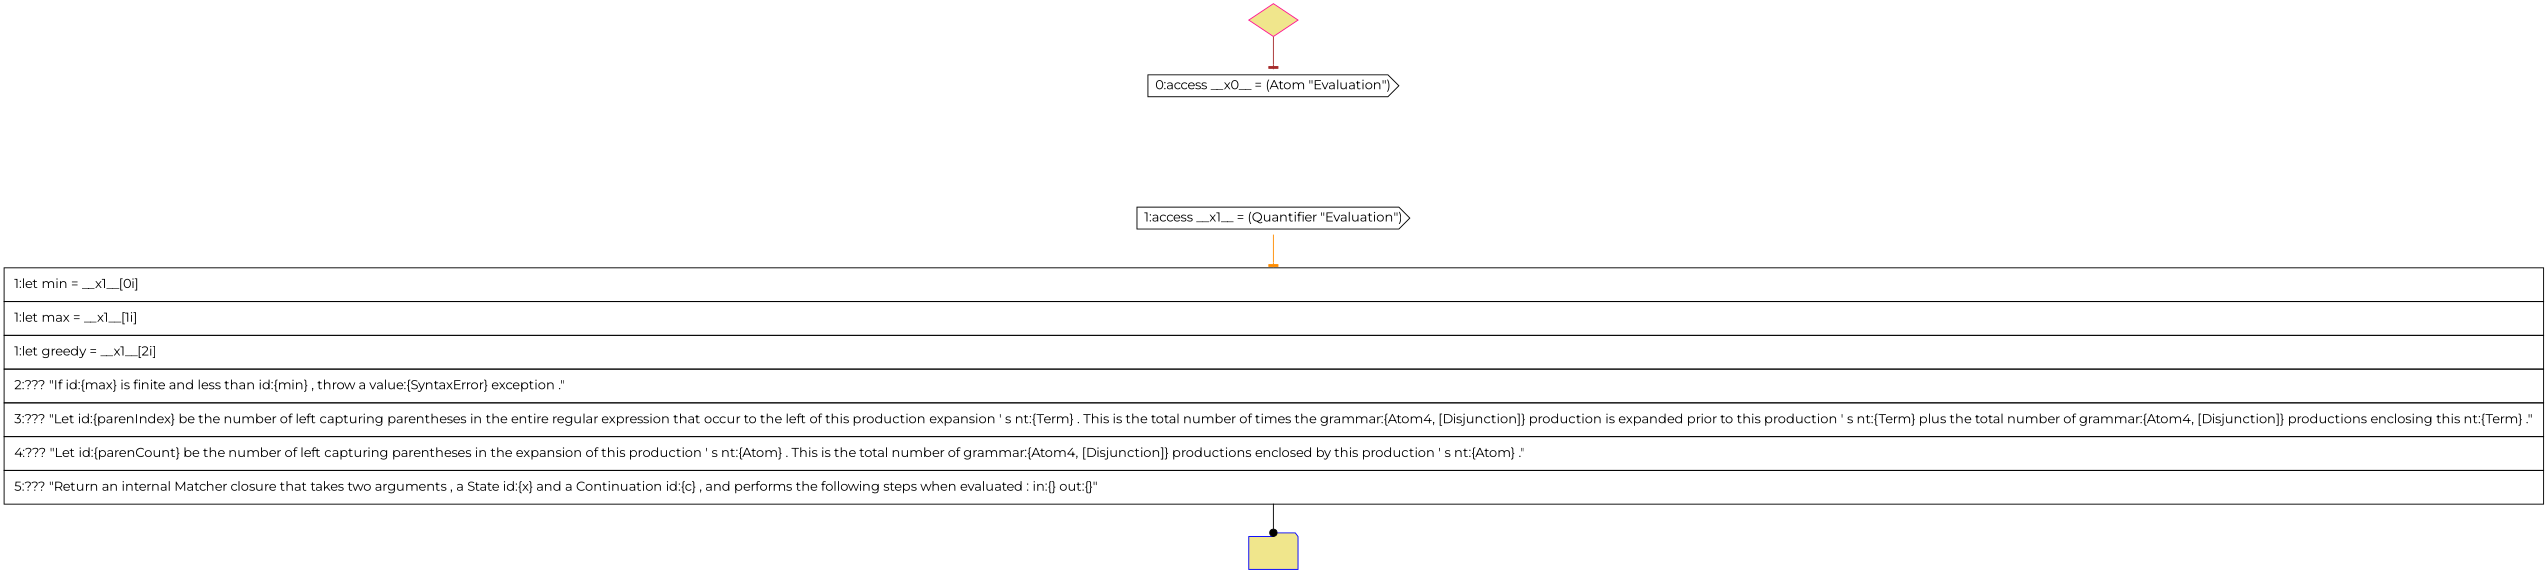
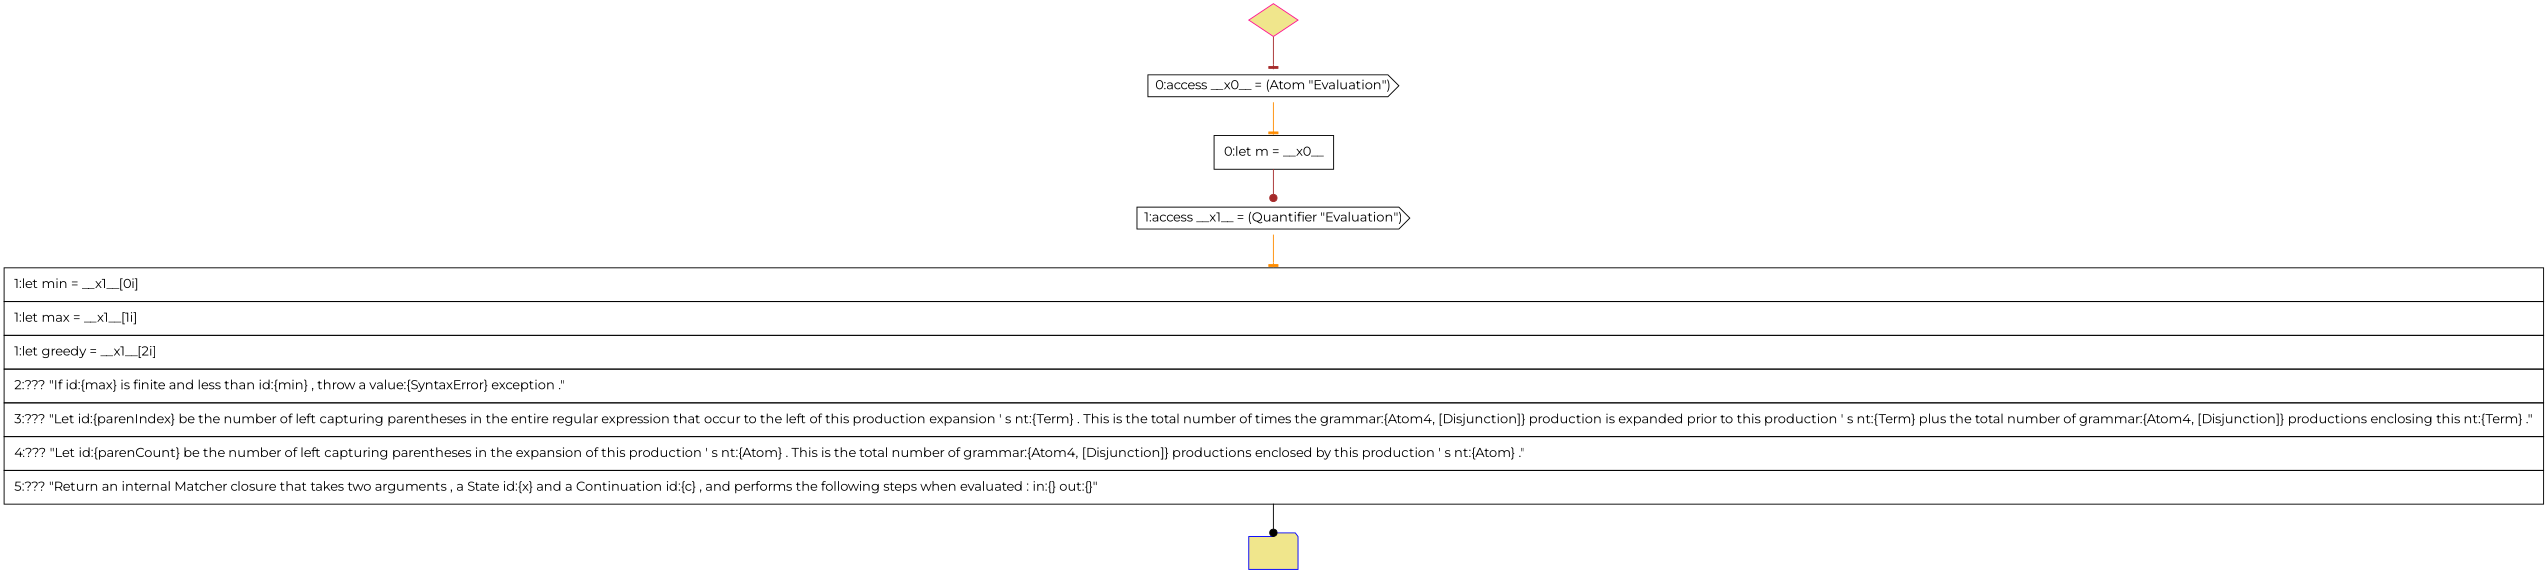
node "0:let m = __x0__": added
